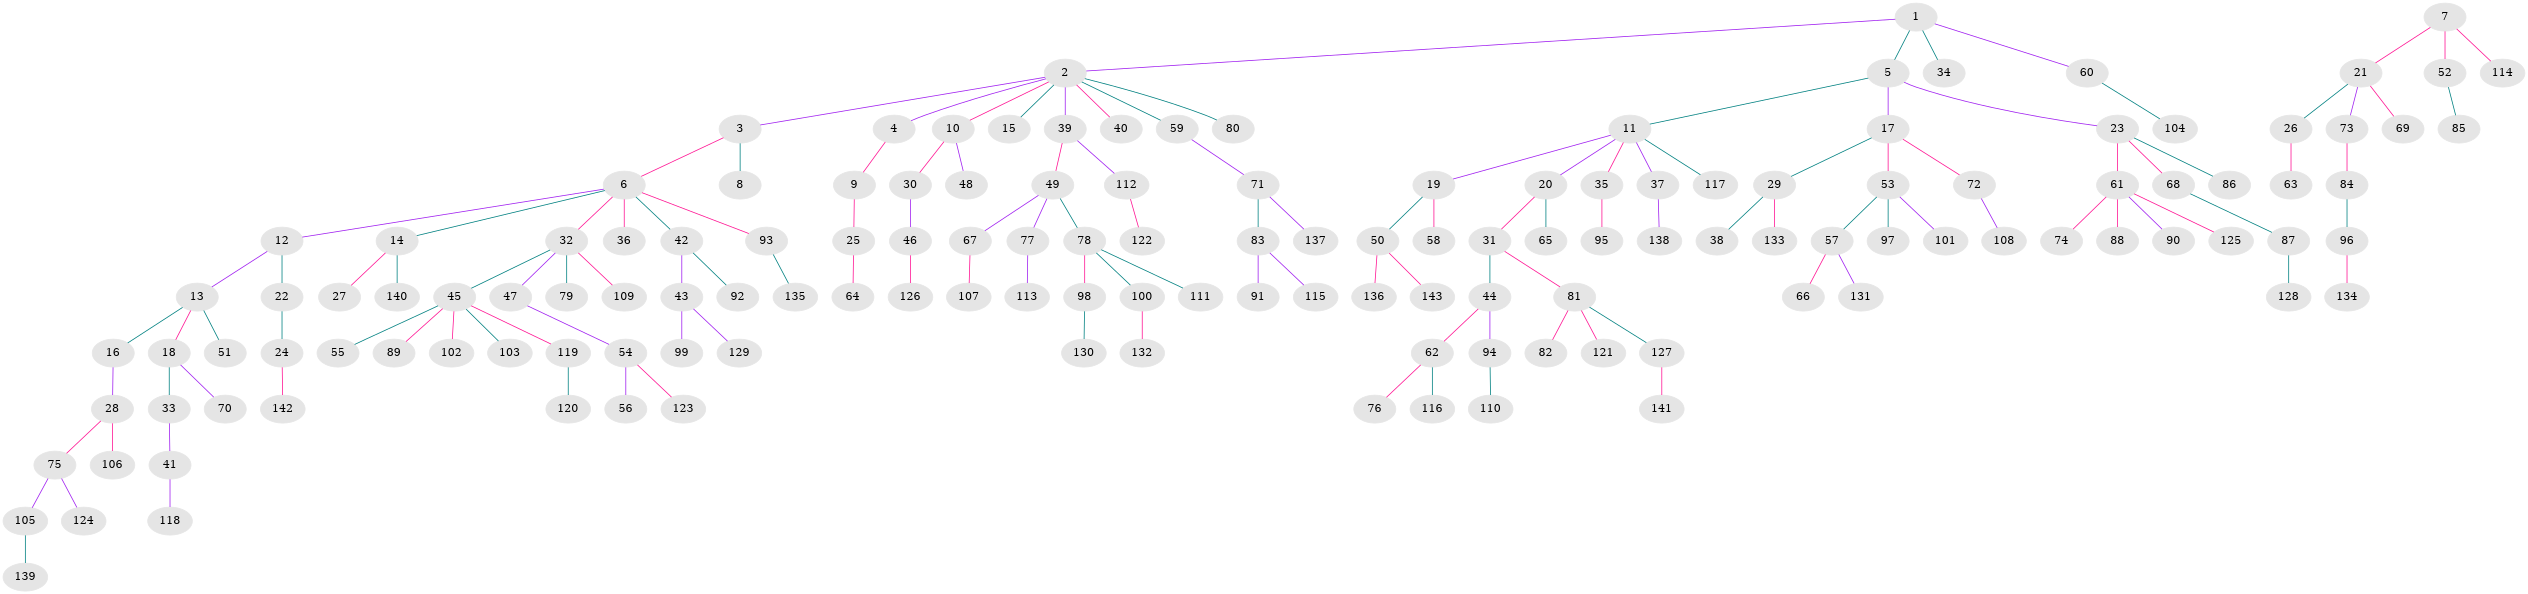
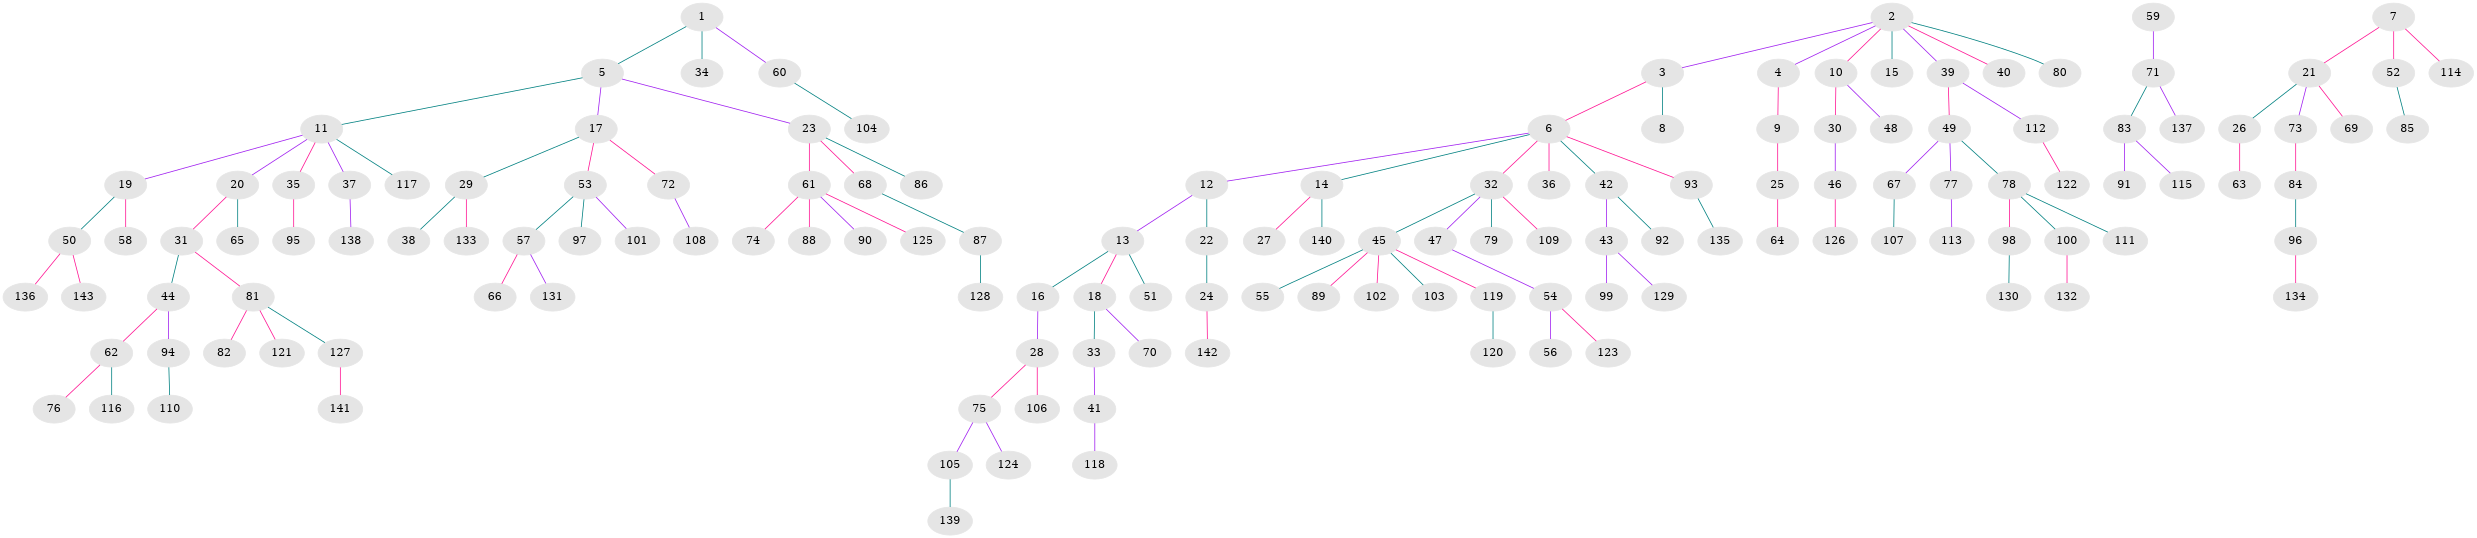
edge "1" -- "2": removed
edge "2" -- "59": removed
edge "67" -- "107": color deeppink -> teal
